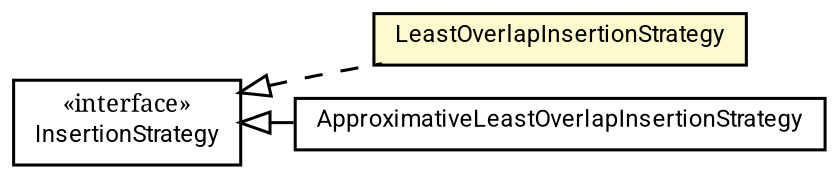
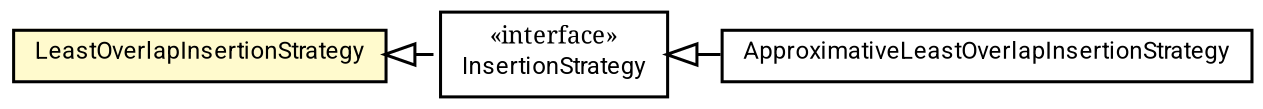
edge "LeastOverlapInsertionStrategy" -> "InsertionStrategy": reversed
